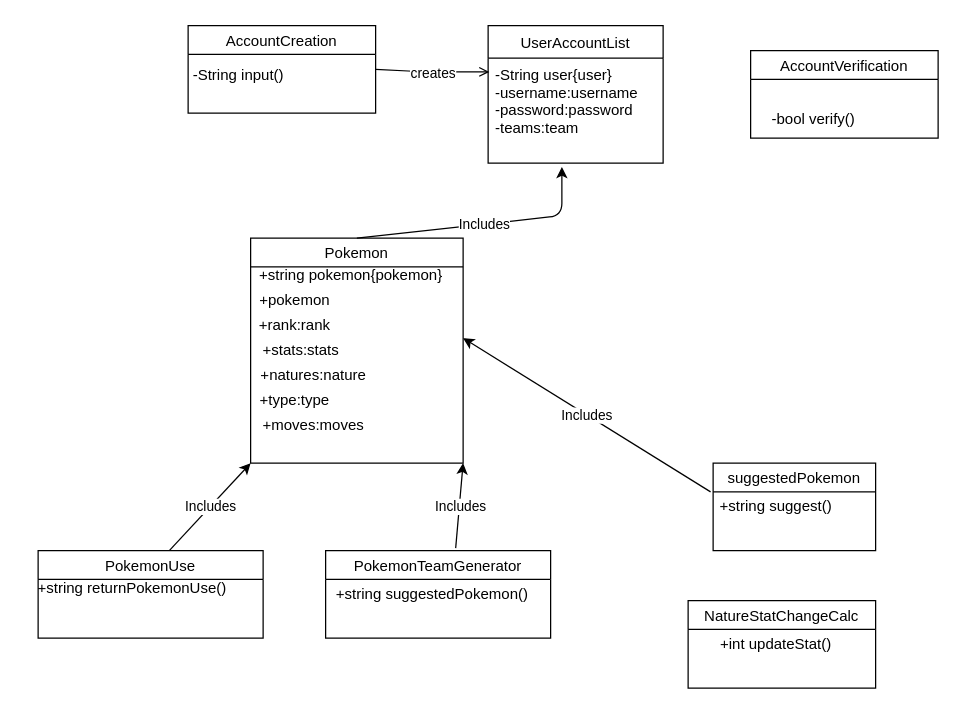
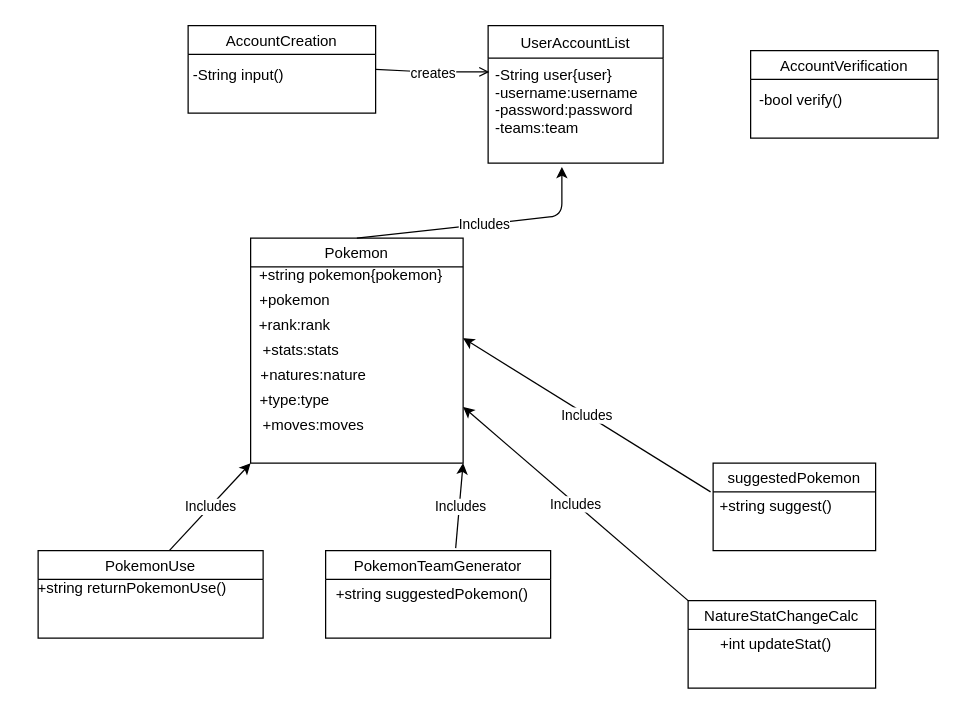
node "-bool verify()": moved (813, 119) -> (801, 101)
edge "NatureStatChangeCalc" -> "Pokemon": added, label "Includes"
